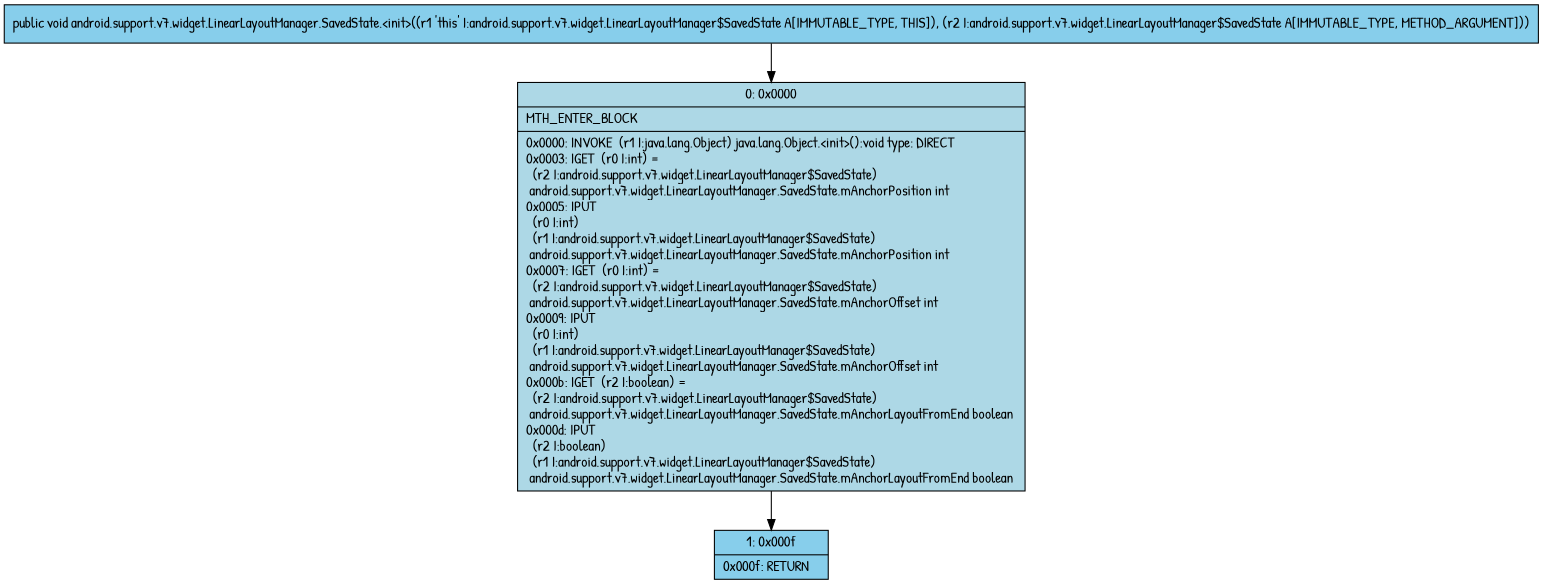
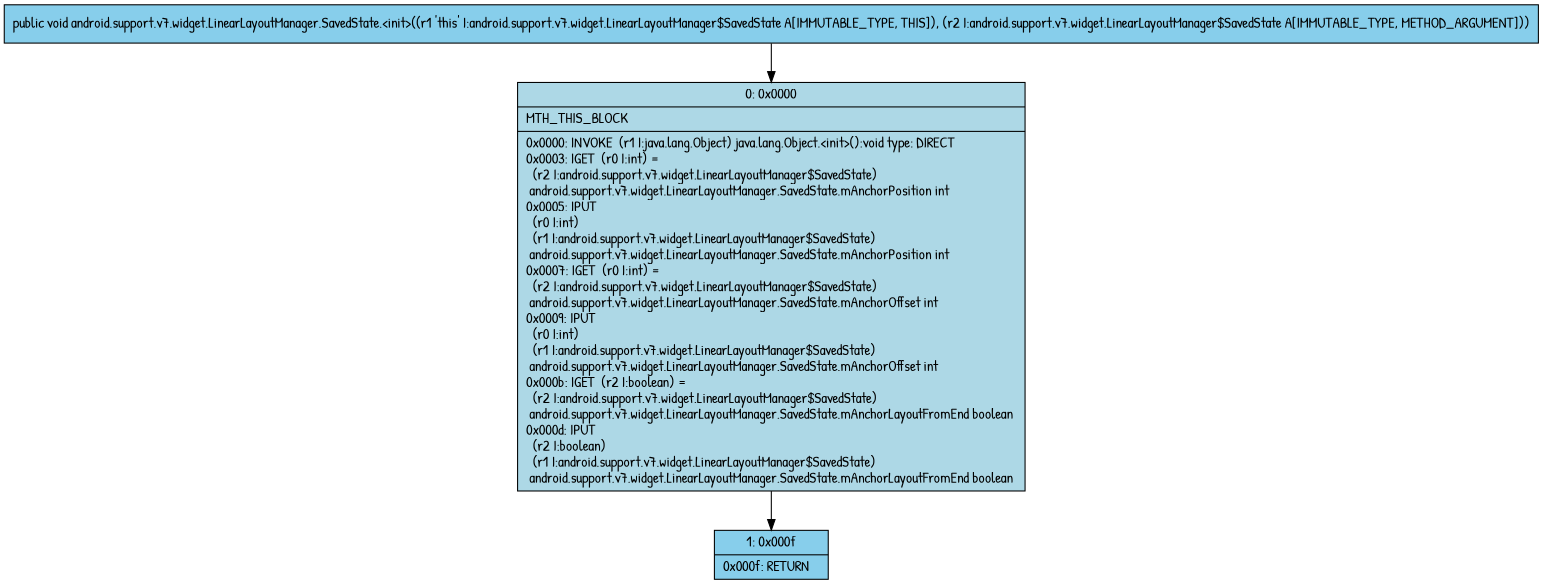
node "0: 0x0000": text "MTH_ENTER_BLOCK" -> "MTH_THIS_BLOCK"
